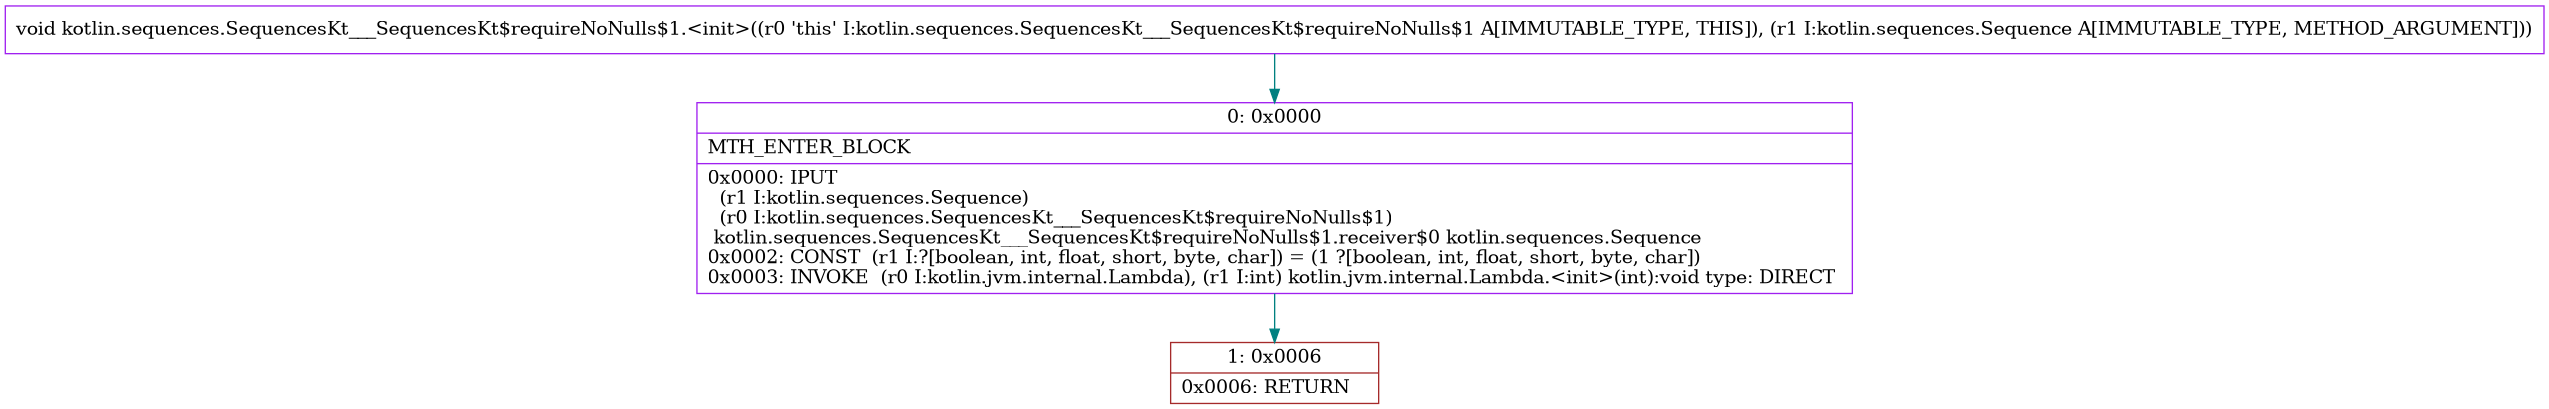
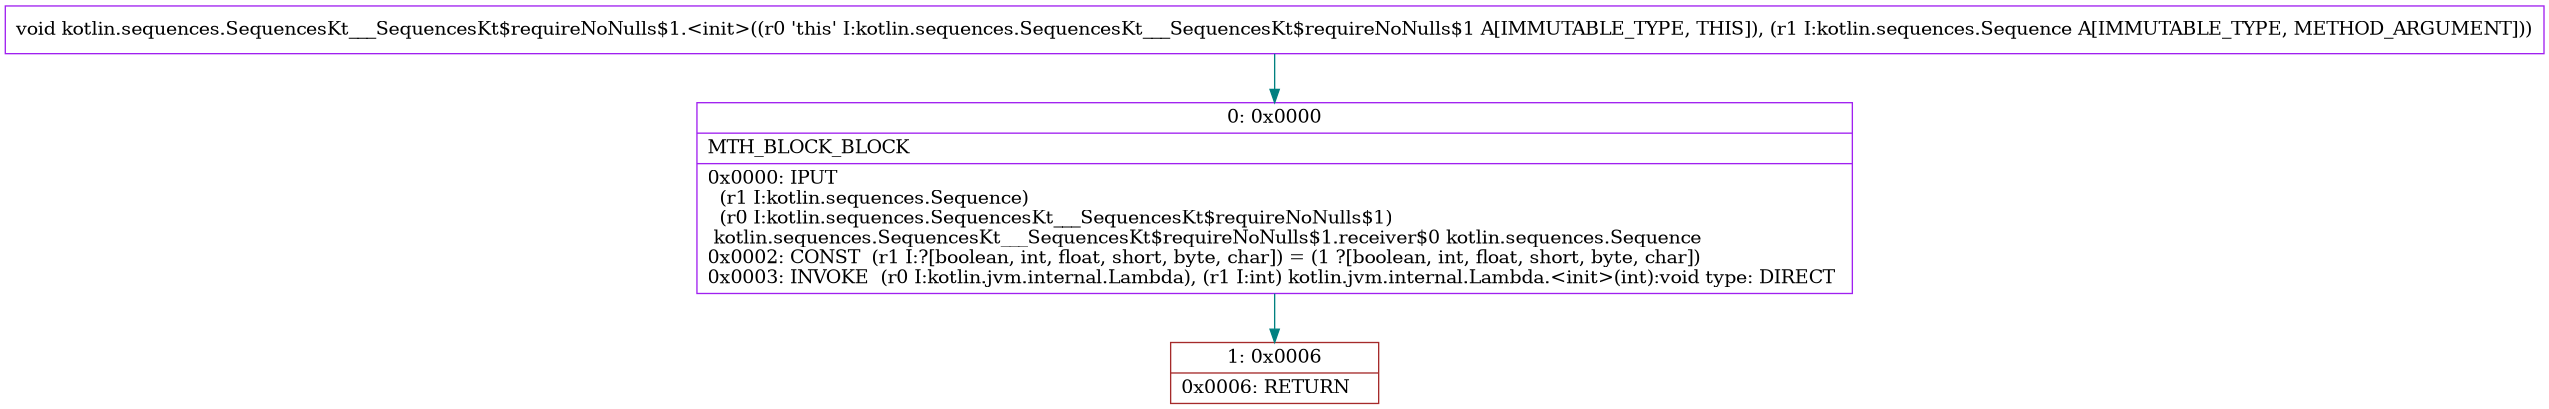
node "0: 0x0000": text "MTH_ENTER_BLOCK" -> "MTH_BLOCK_BLOCK"
